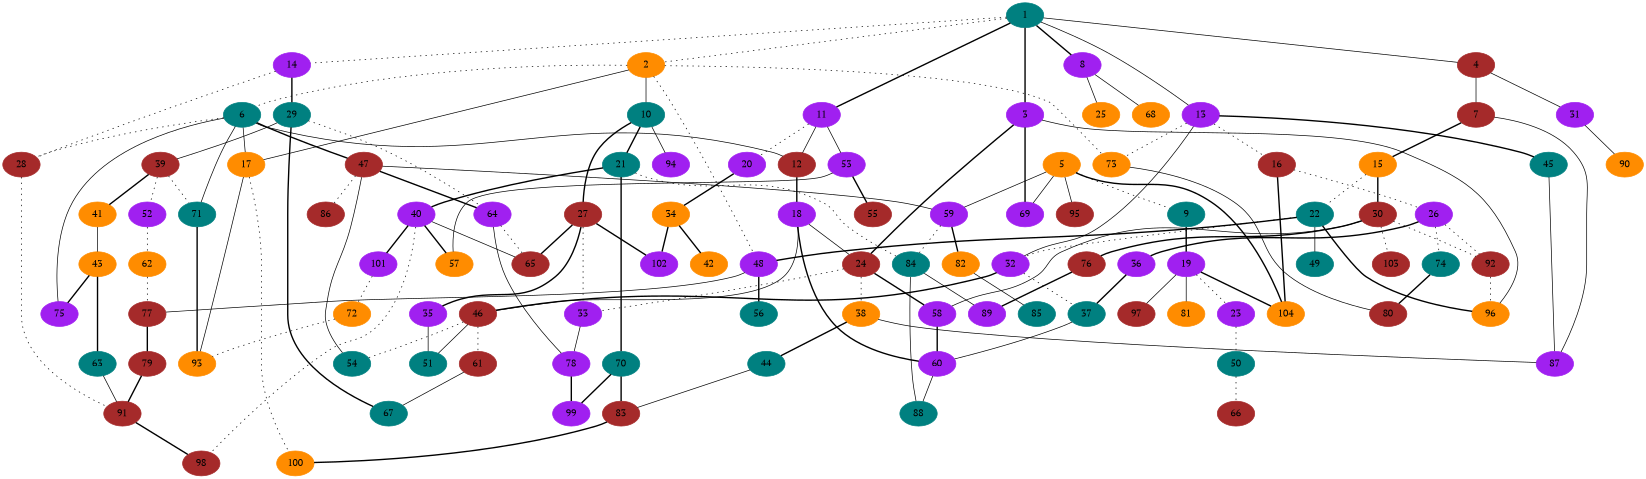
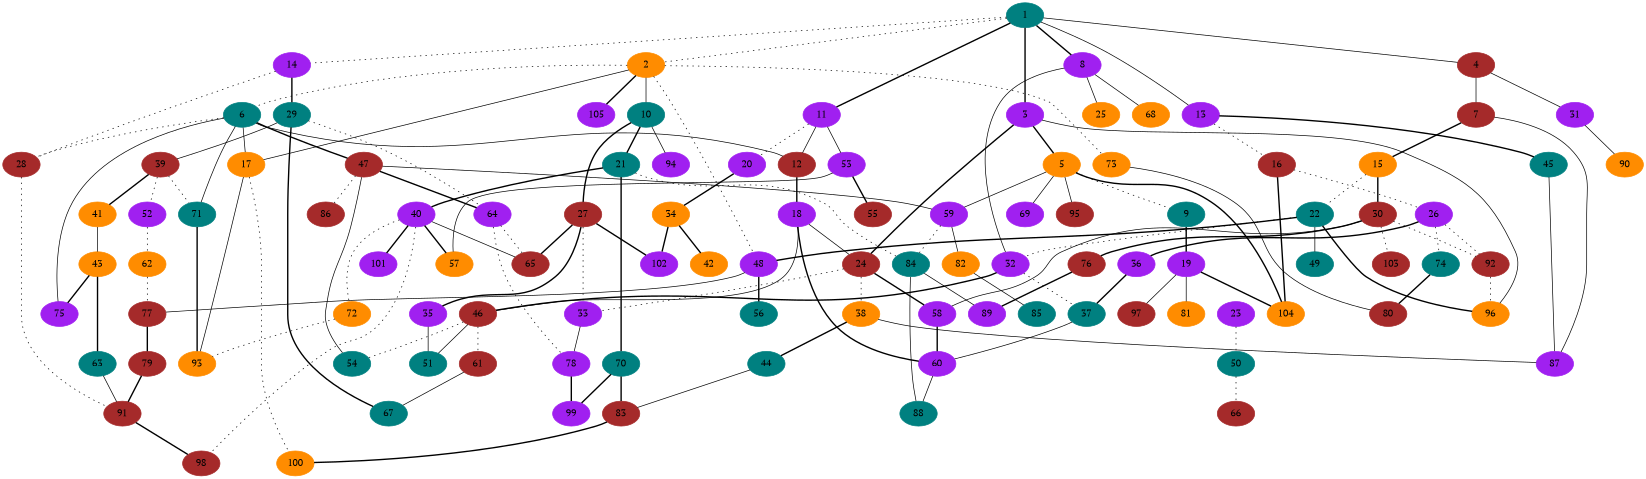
node "105": added
edge "13" -- "73": removed
edge "3" -- "69": now "3" -- "5"
edge "13" -- "32": now "8" -- "32"
edge "59" -- "82": style bold -> solid
edge "101" -- "72": now "40" -- "72"
edge "19" -- "23": removed
edge "64" -- "78": style solid -> dotted
